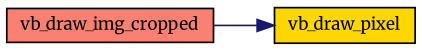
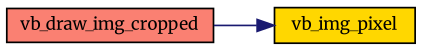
node "vb_draw_pixel": label "vb_draw_pixel" -> "vb_img_pixel"
